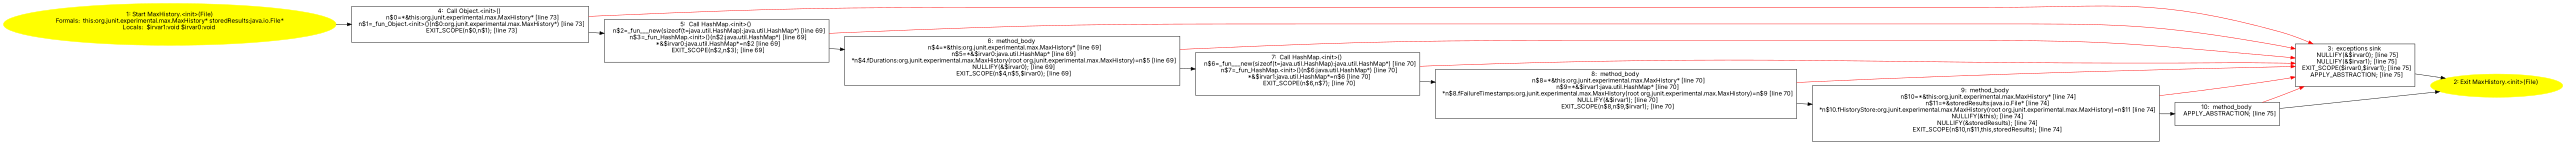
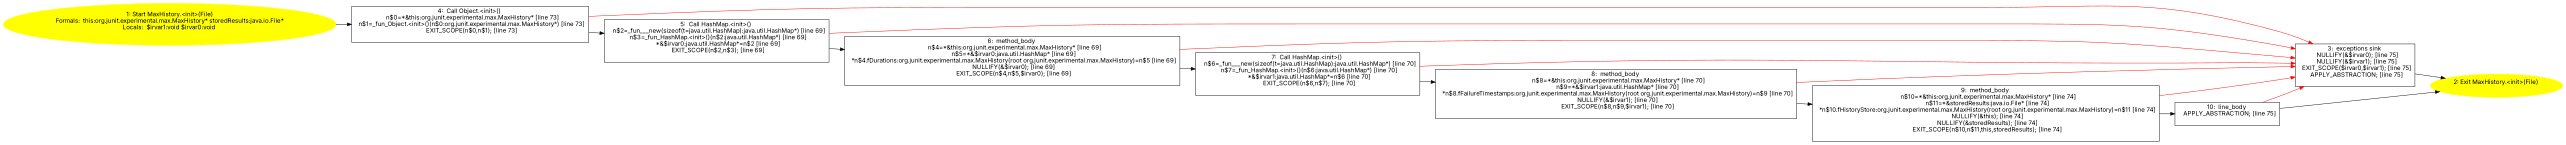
node "10:  method_body APPLY_ABSTRACTION; [line 75]": label "10:  method_body APPLY_ABSTRACTION; [line 75]" -> "10:  line_body APPLY_ABSTRACTION; [line 75]"
